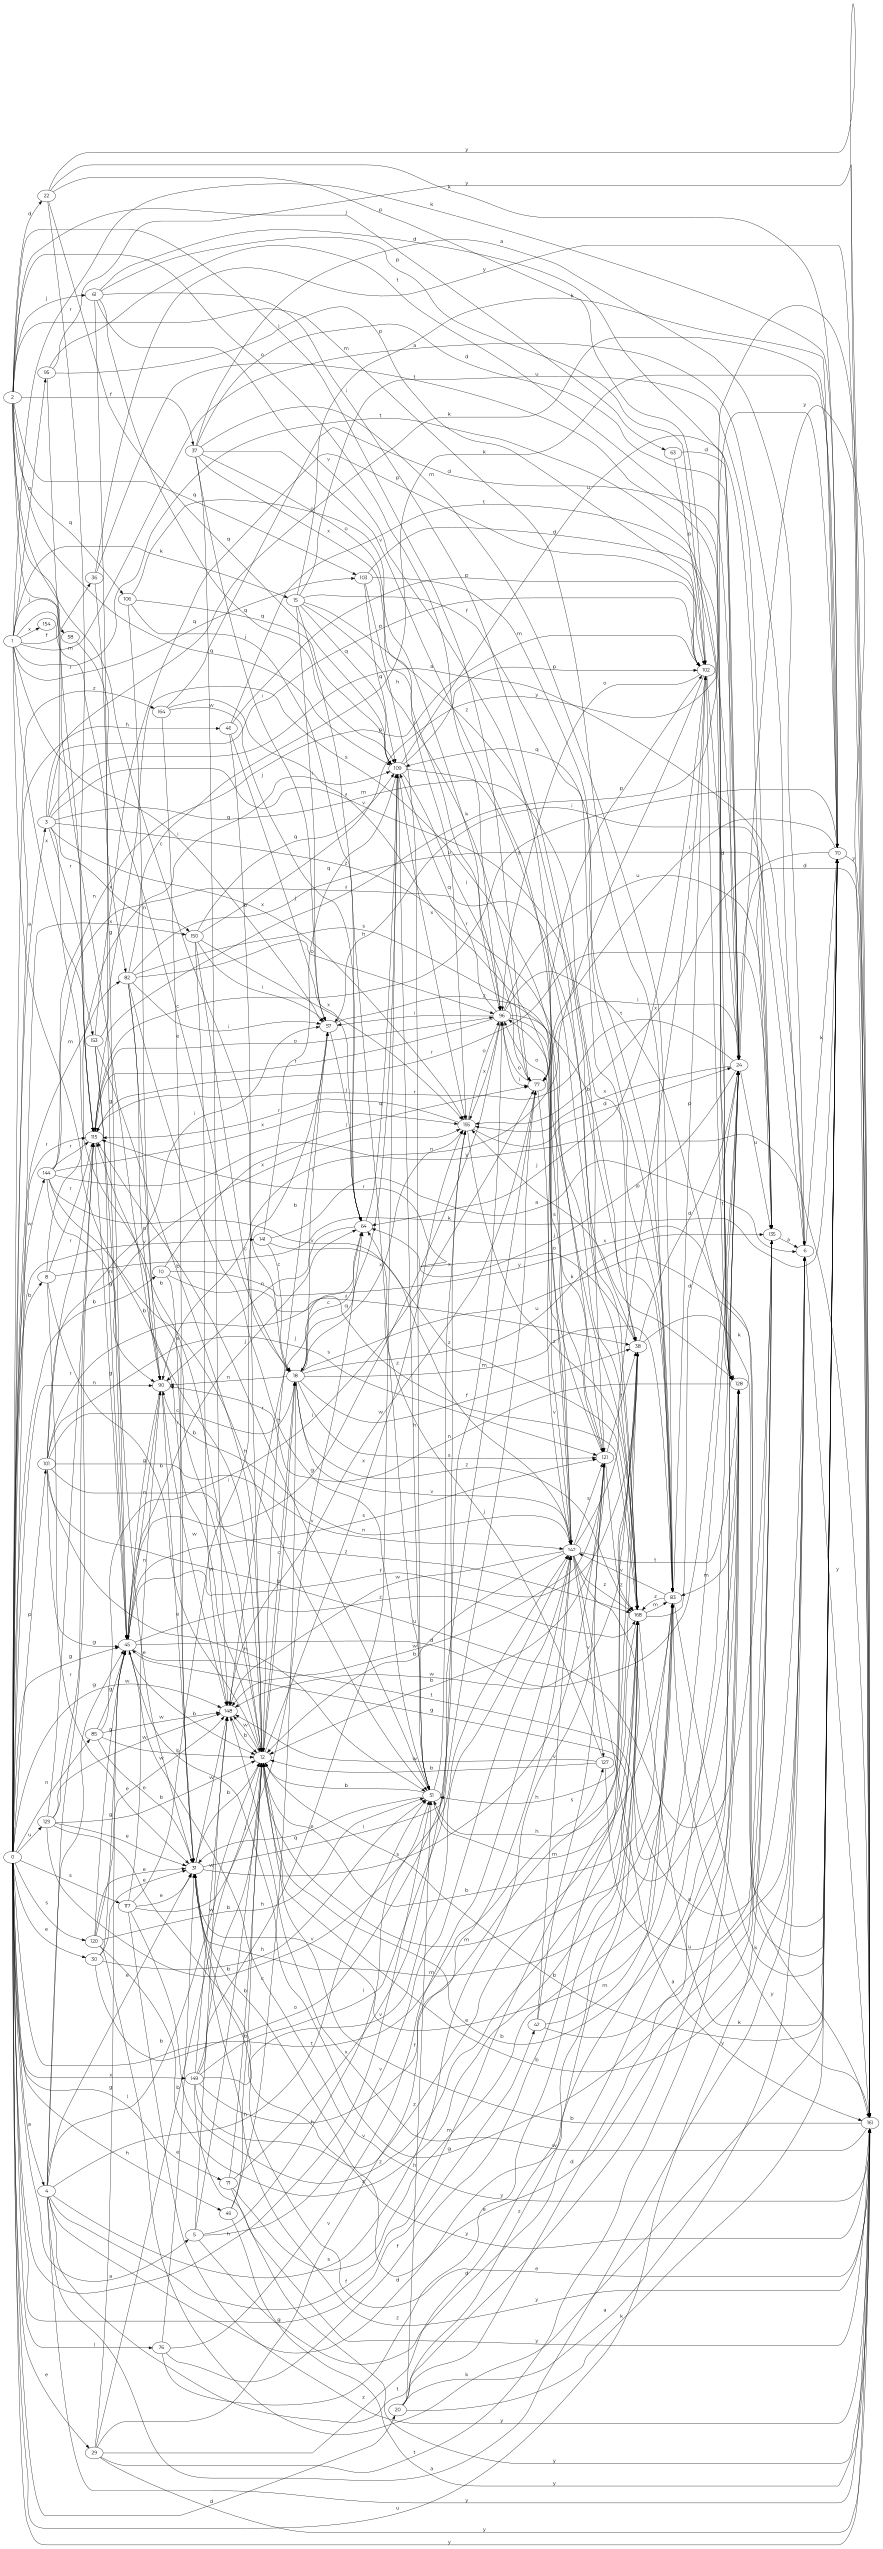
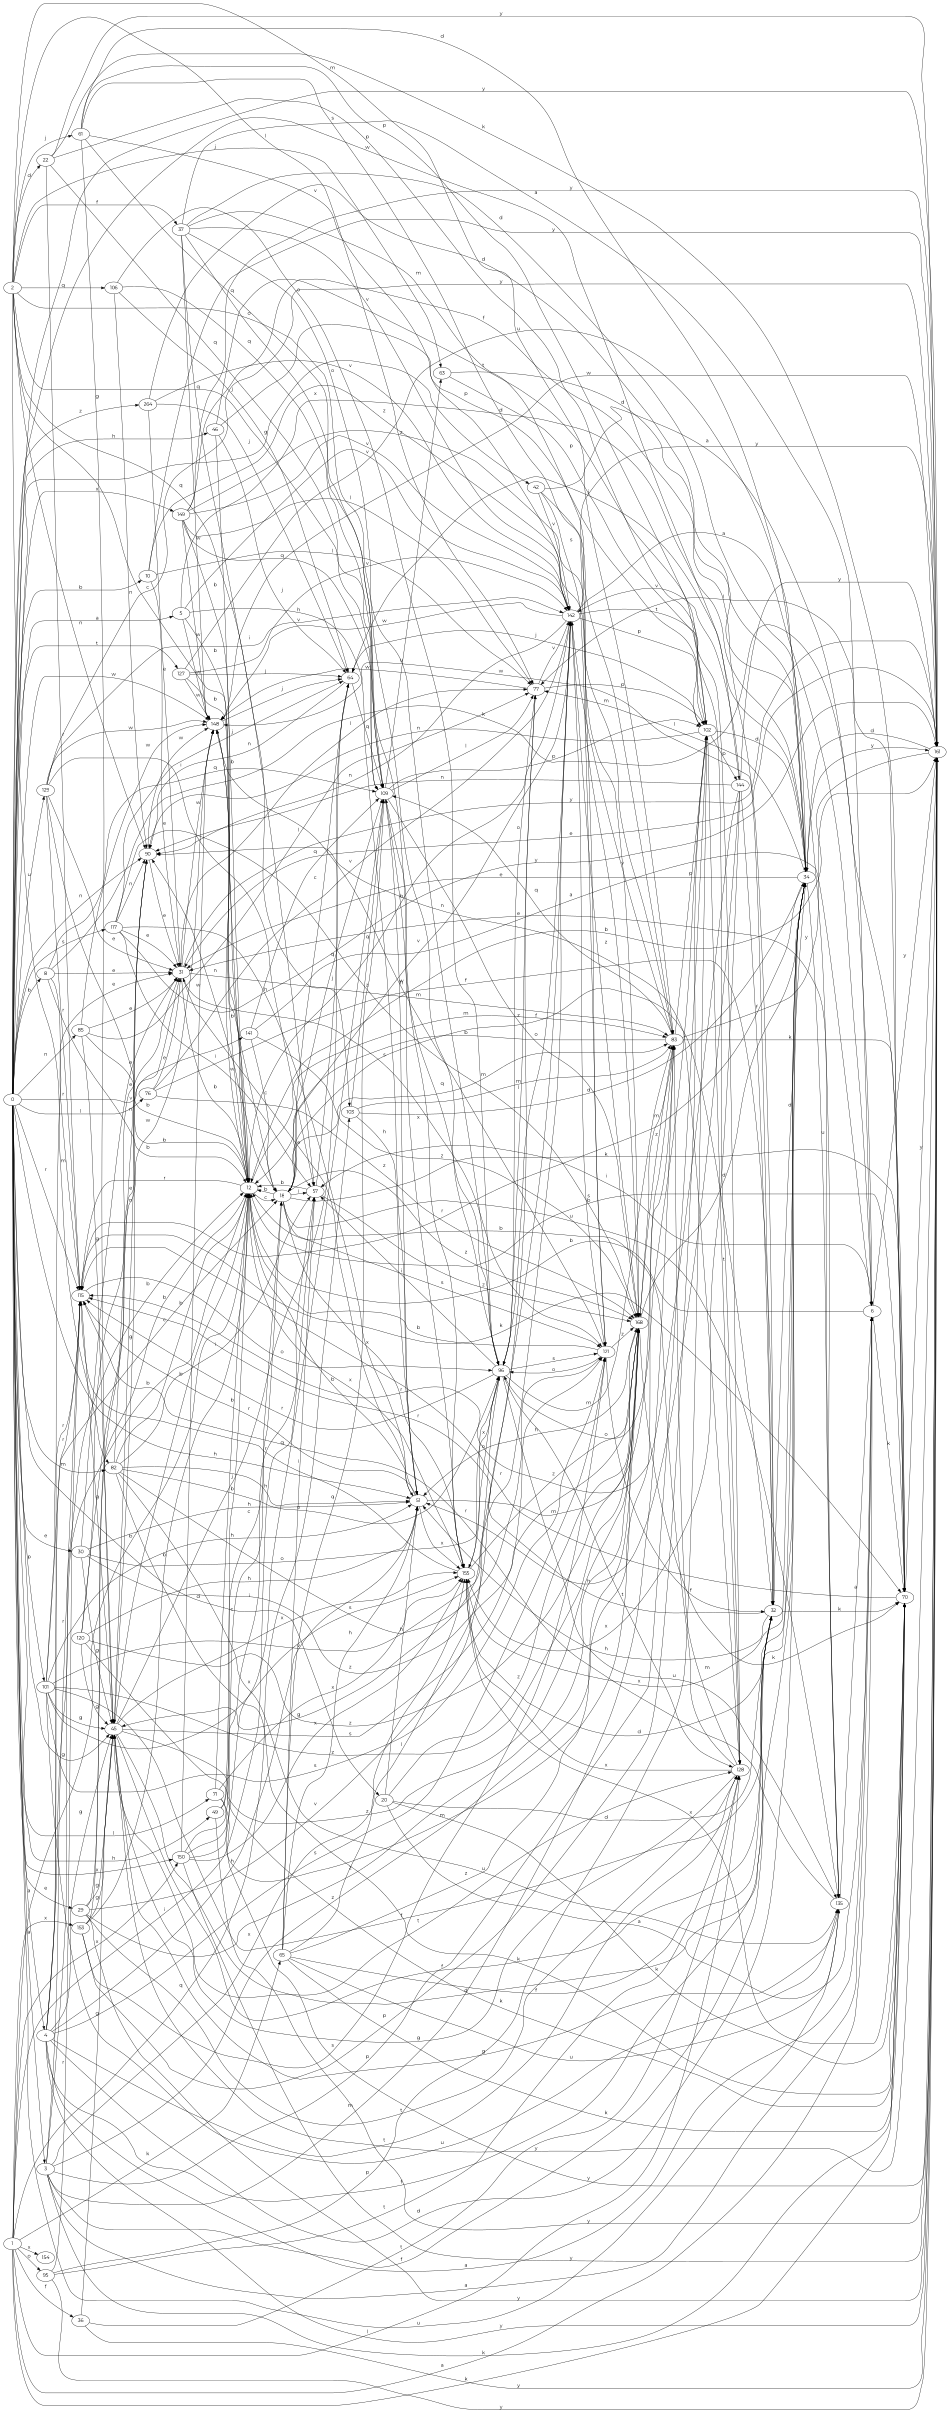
edge "61" -> "121": label "i" -> "s"
edge "1" -> "128": label "t" -> "l"
edge "109" -> "135": now "109" -> "63"
node "15": label "15" -> "65"
node "58": removed
node "164": label "164" -> "264"
edge "144" -> "102": reversed
node "24": label "24" -> "34"
edge "96" -> "83": label "b" -> "m"
edge "117" -> "51": added, label "h"
node "38": label "38" -> "32"
edge "45" -> "155": added, label "x"
edge "30" -> "168": added, label "z"
edge "142" -> "127": reversed
edge "0" -> "120": removed, label "s"
